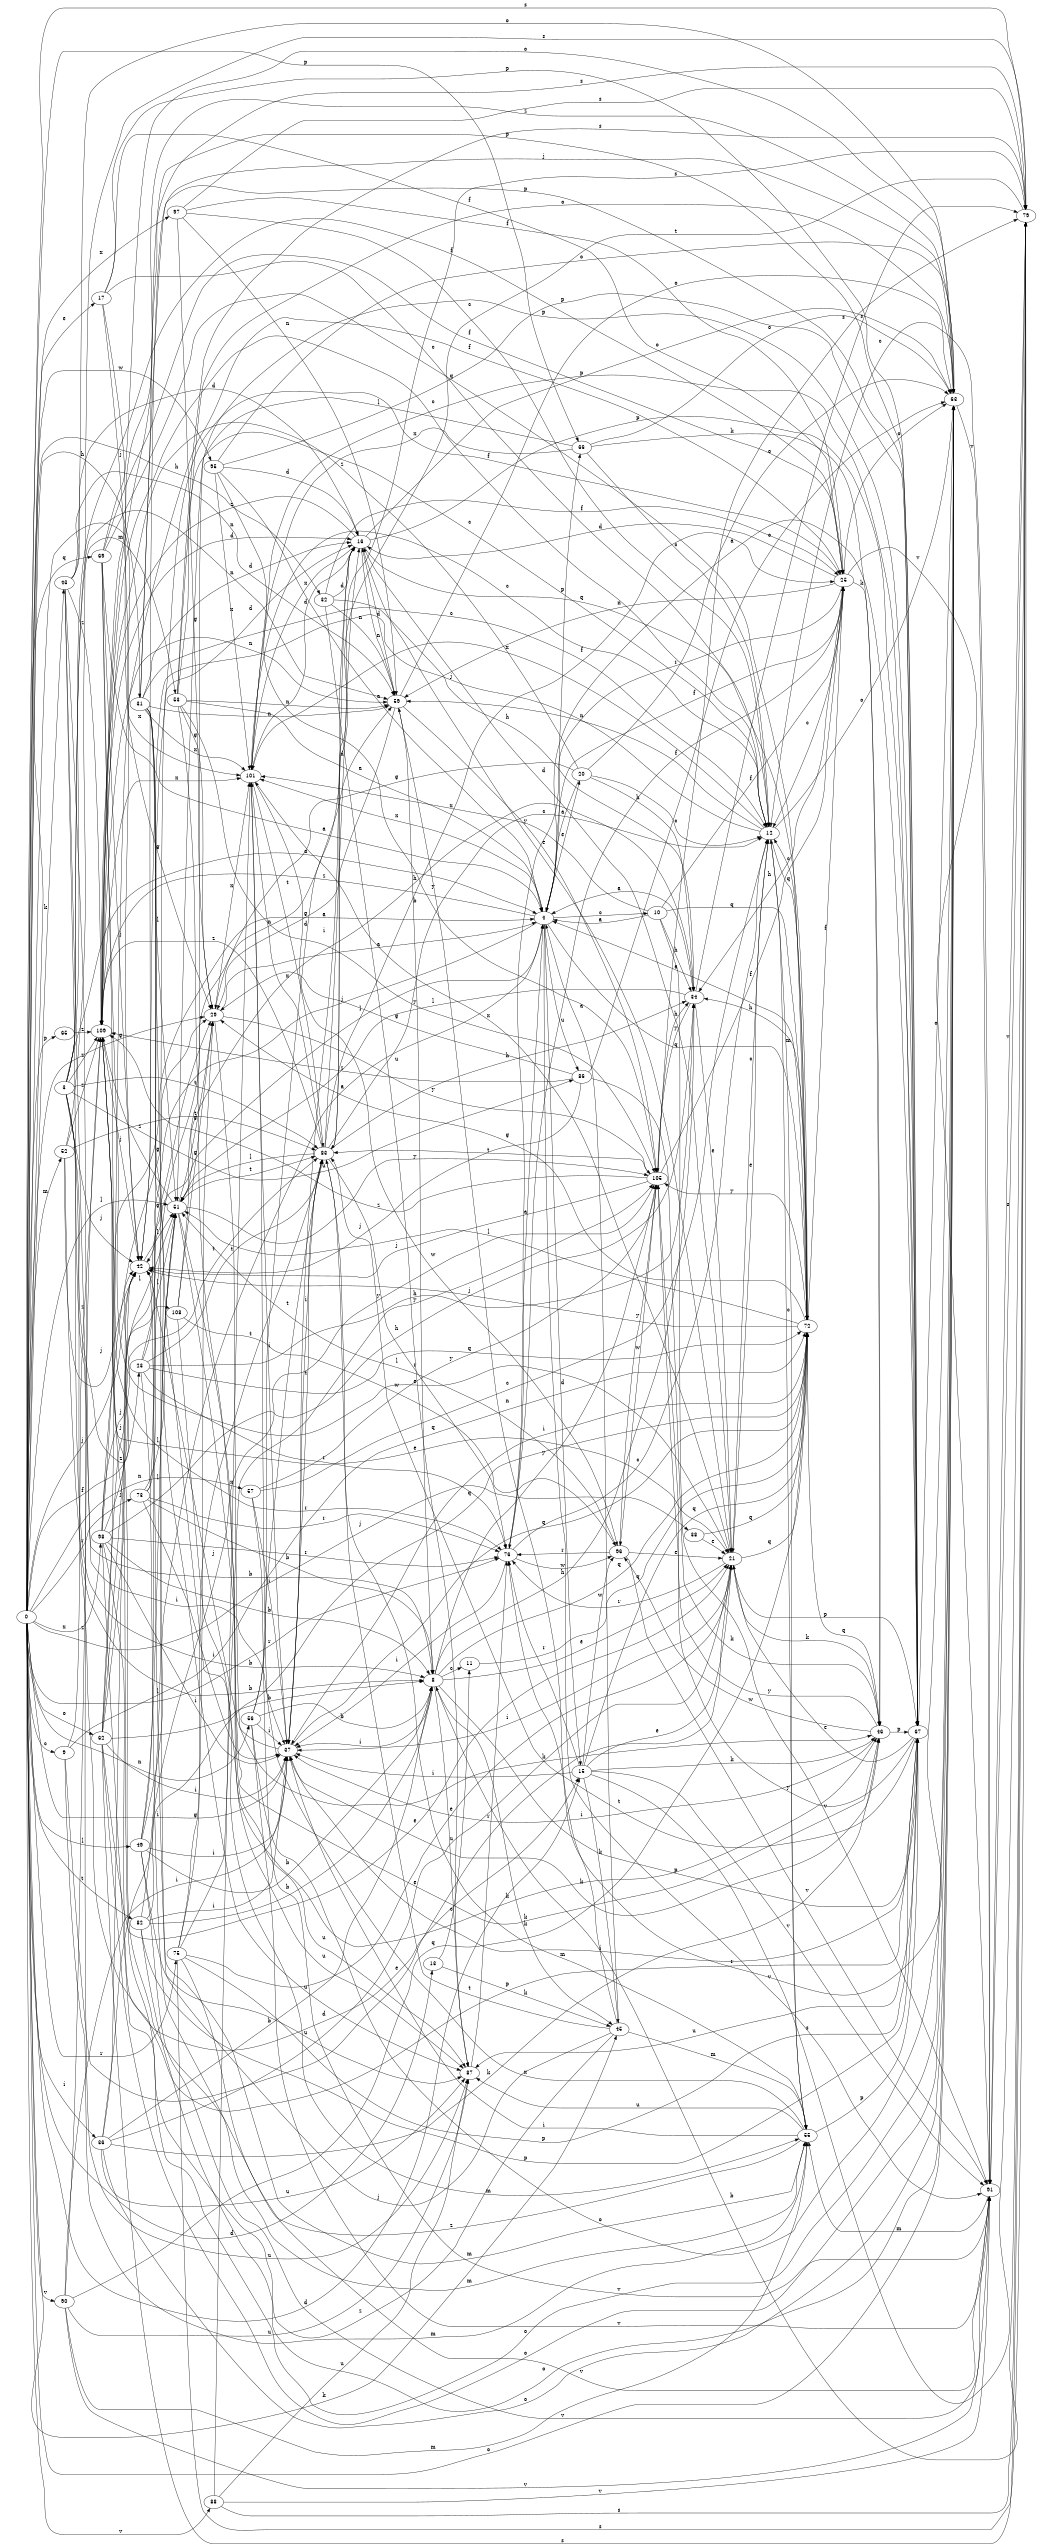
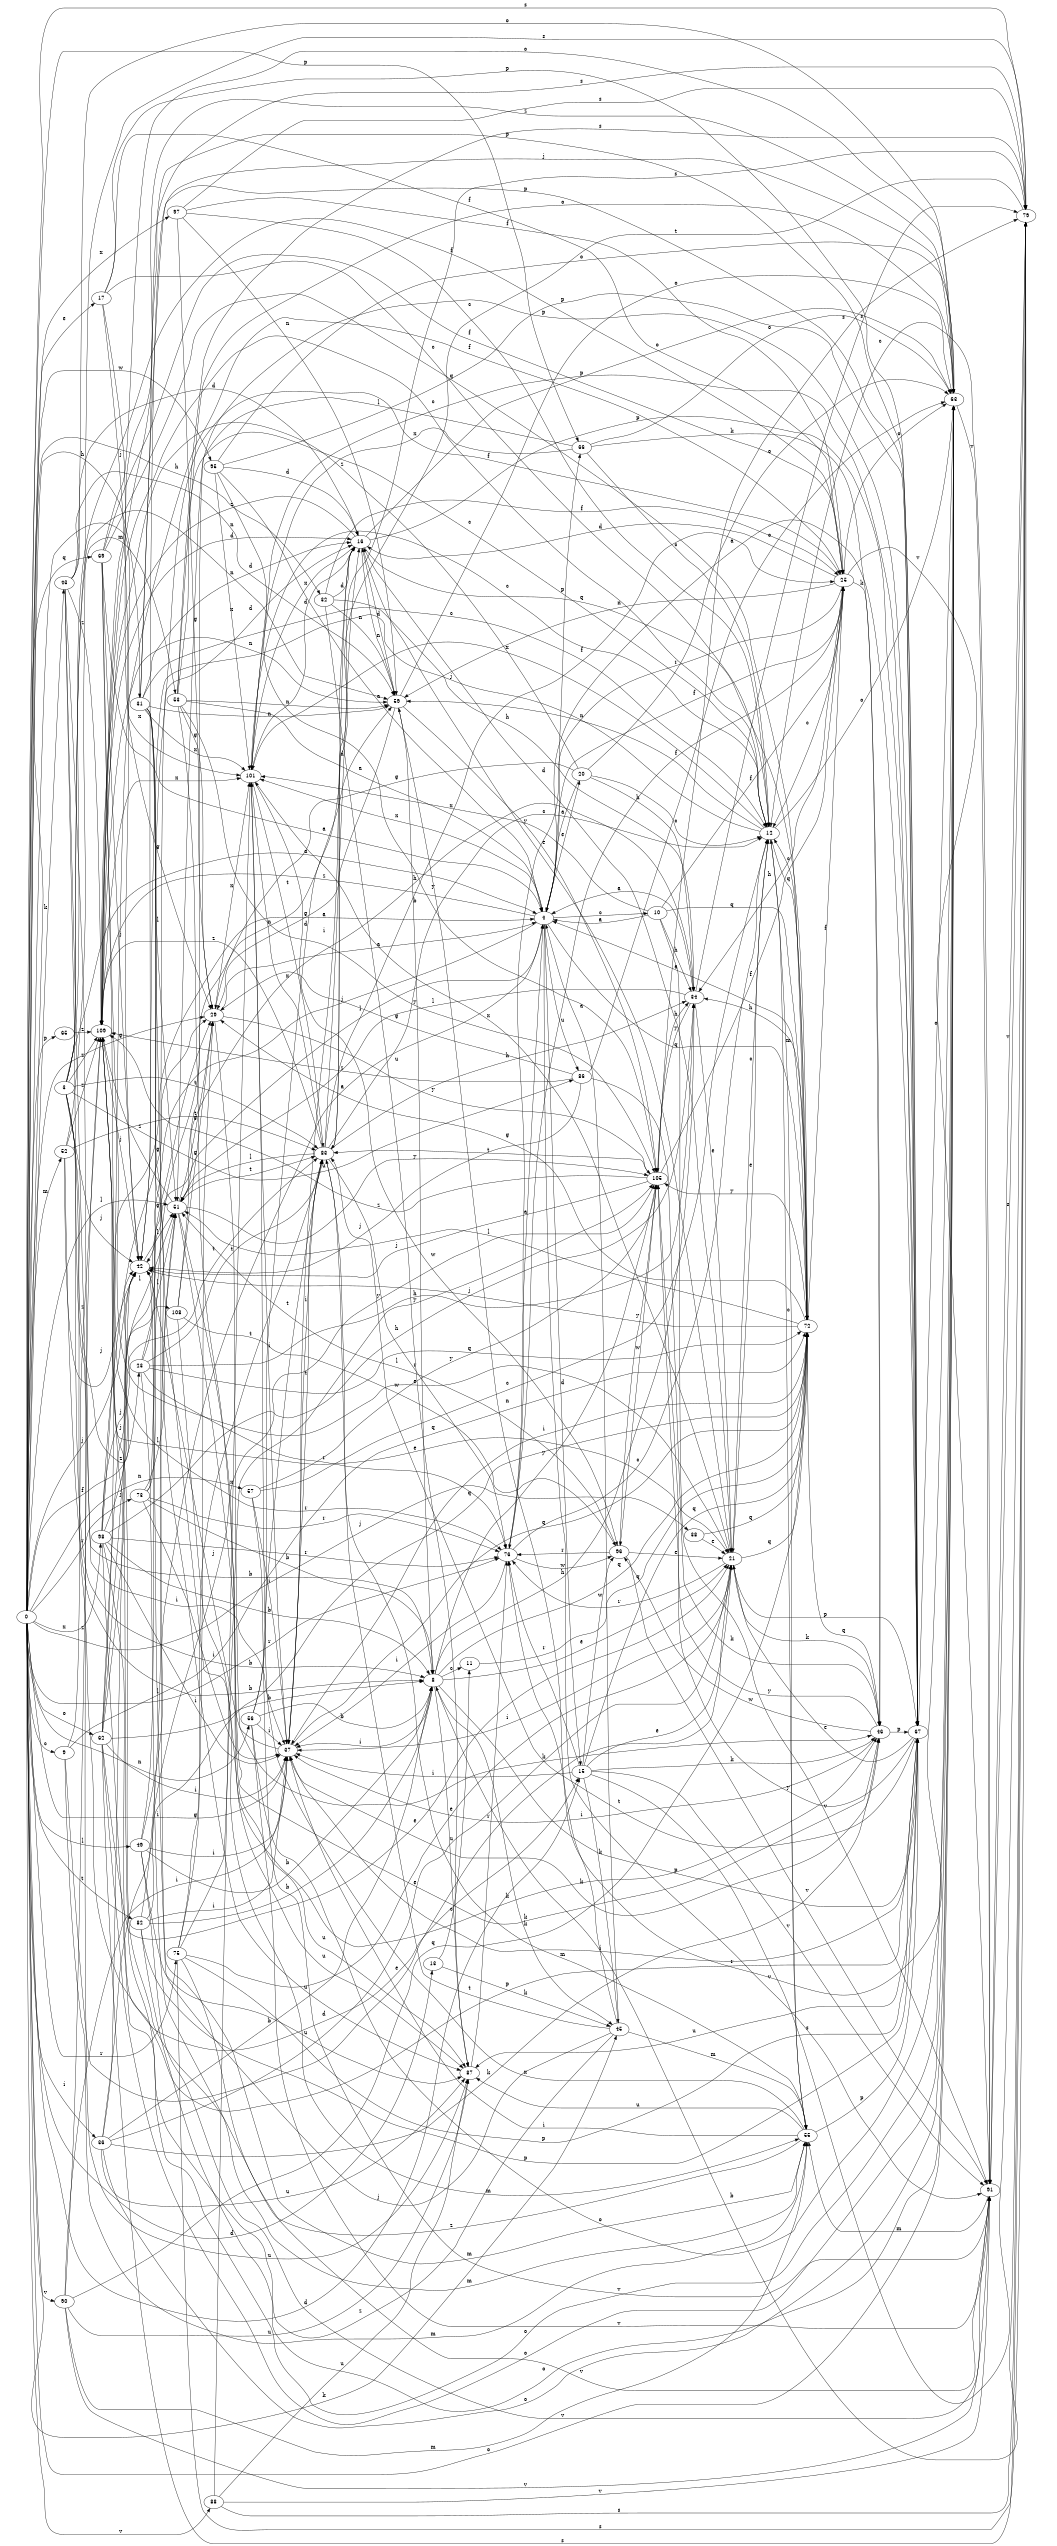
edge "49" -> "51": removed, label "l"
